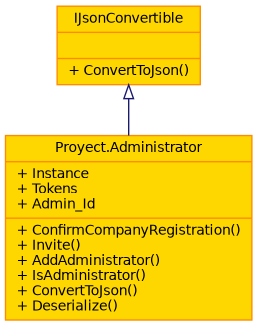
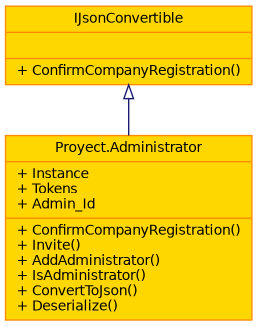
node "IJsonConvertible": text "+ ConvertToJson()" -> "+ ConfirmCompanyRegistration()"
